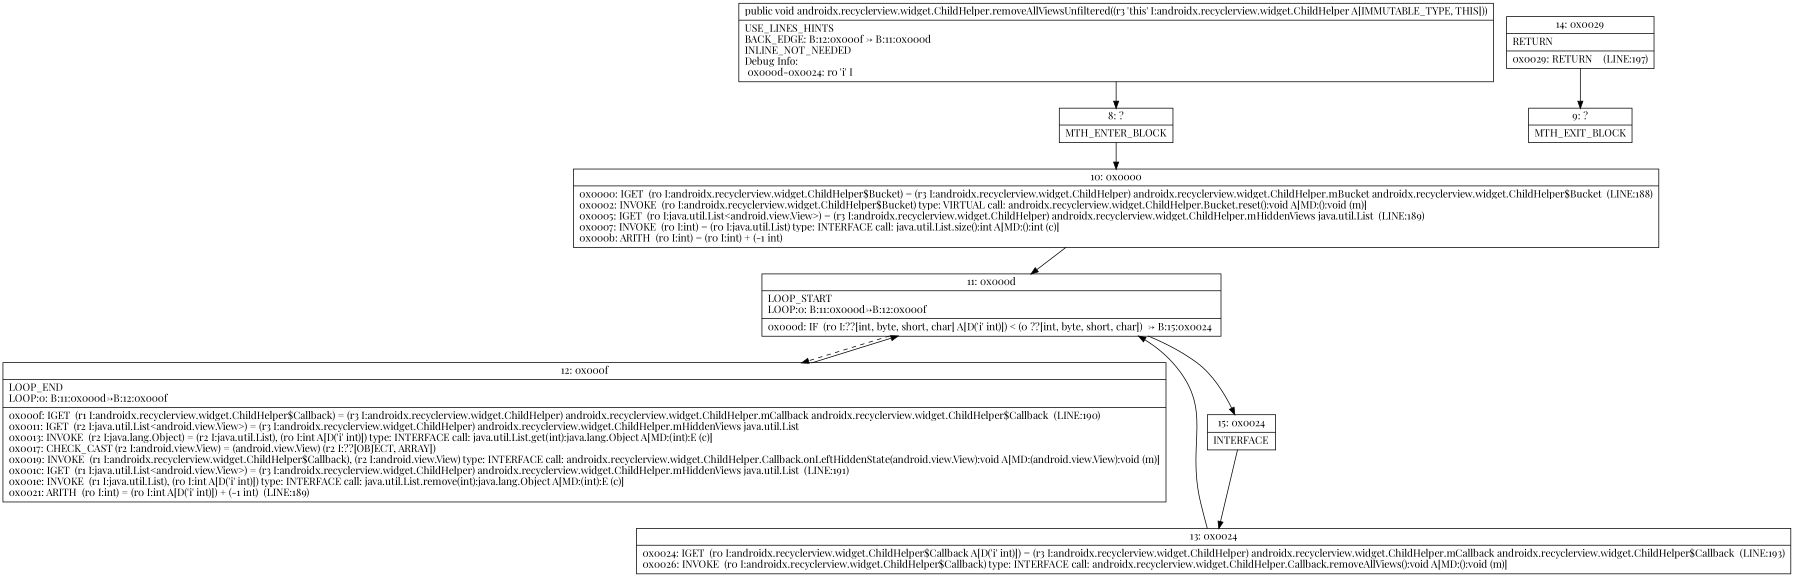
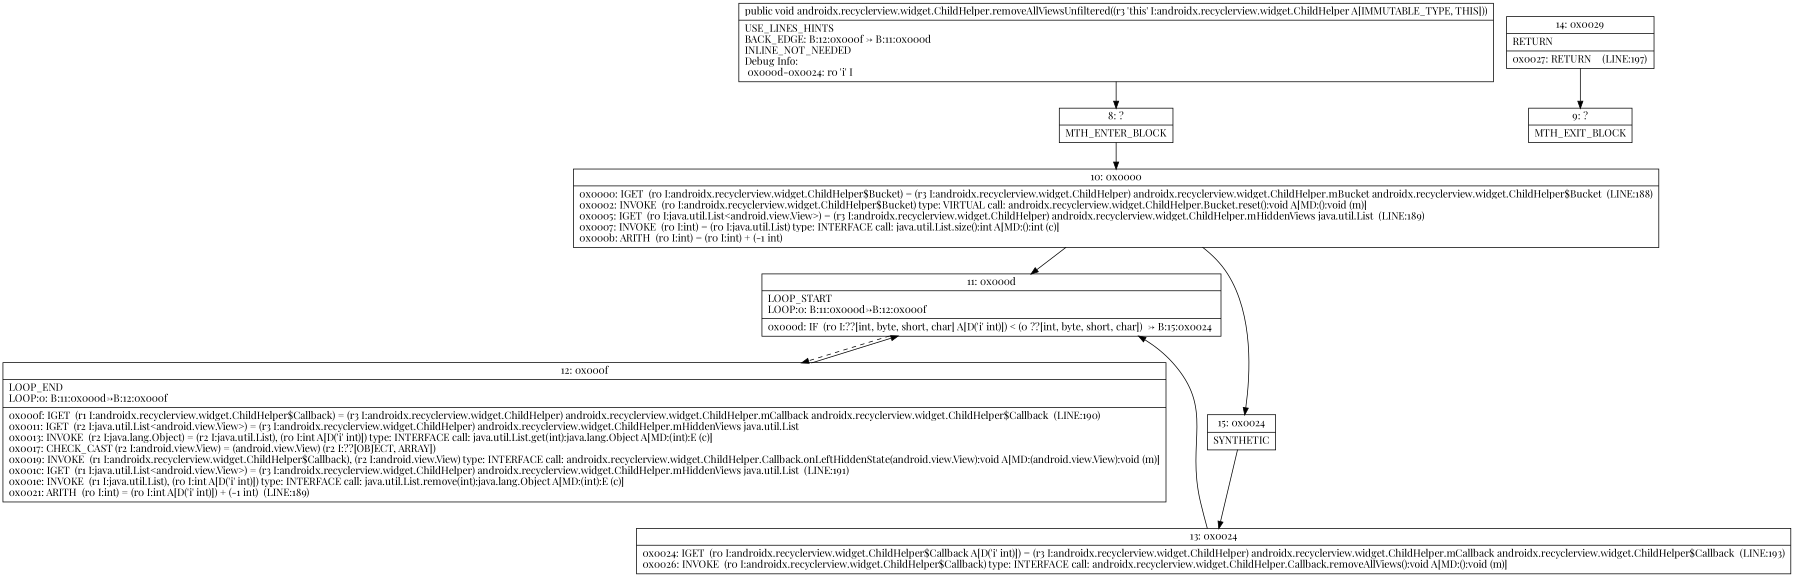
node "14: 0x0029": text "0x0029: RETURN    (LINE:197)" -> "0x0027: RETURN    (LINE:197)"
edge "11: 0x000d" -> "15: 0x0024": now "10: 0x0000" -> "15: 0x0024"
node "15: 0x0024": text "INTERFACE" -> "SYNTHETIC"
